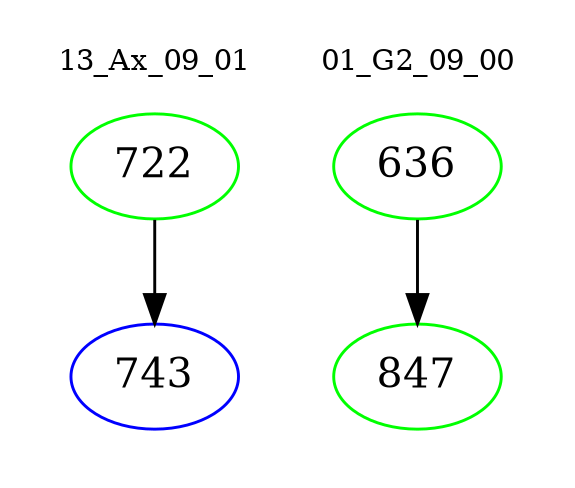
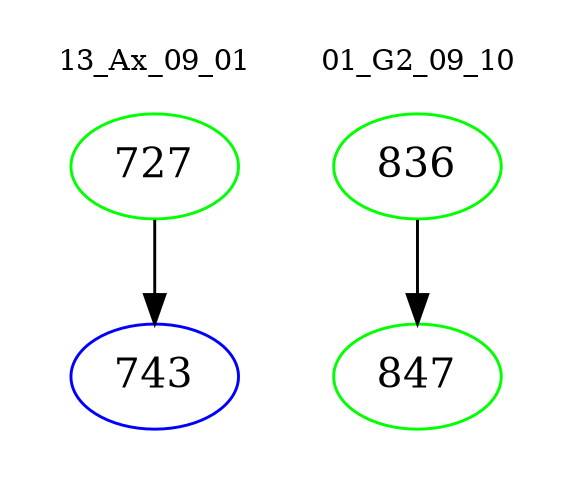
cluster "01_G2_09_00": label "01_G2_09_00" -> "01_G2_09_10"
node "722": label "722" -> "727"
node "636": label "636" -> "836"
